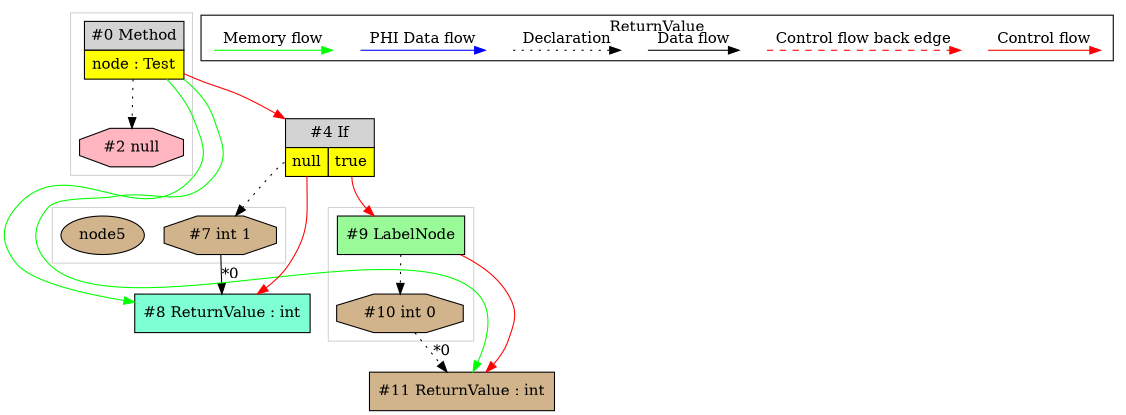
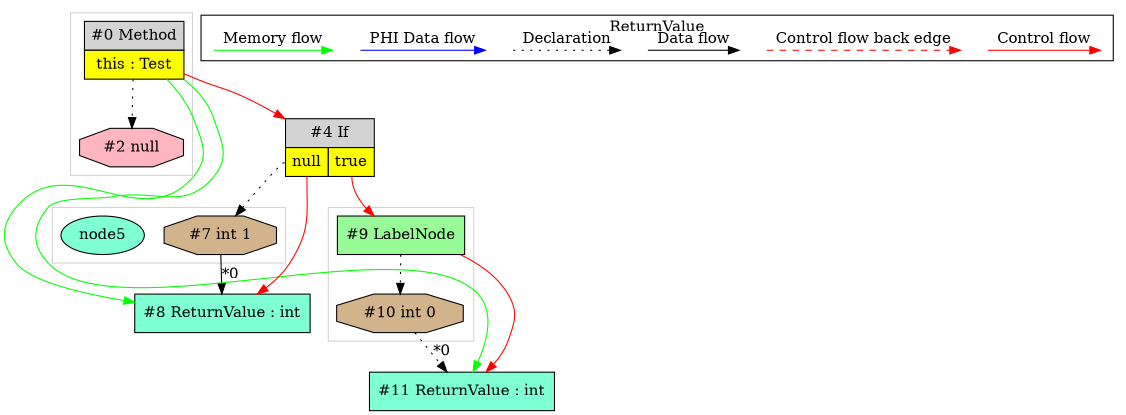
node "#0 Method": text "node : Test" -> "this : Test"
node "node5": fillcolor tan -> aquamarine
node "#11 ReturnValue : int": fillcolor tan -> aquamarine
